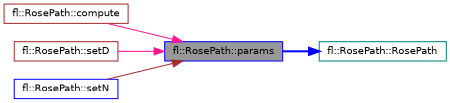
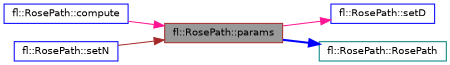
node "fl::RosePath::compute": color brown -> blue
node "fl::RosePath::setD": color brown -> blue
edge "fl::RosePath::setD" -> "fl::RosePath::params": reversed
node "fl::RosePath::params": color blue -> brown
